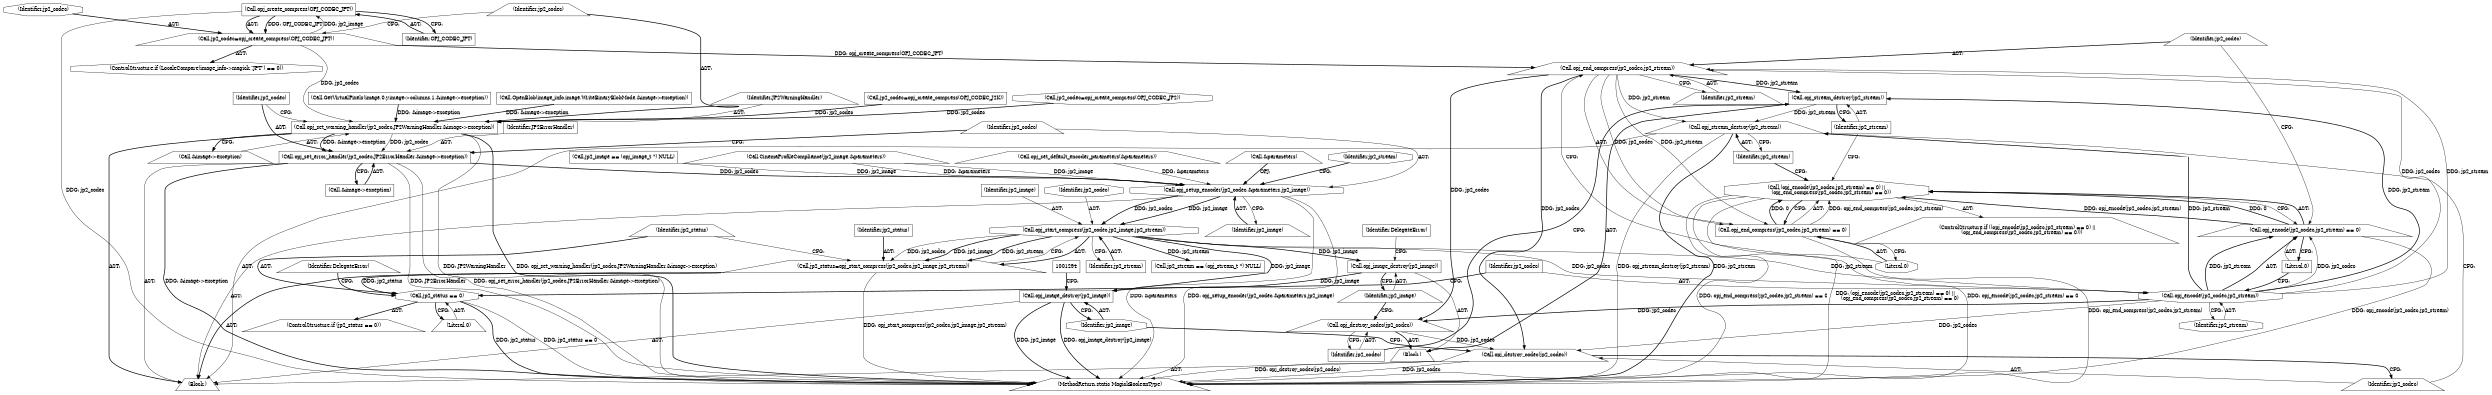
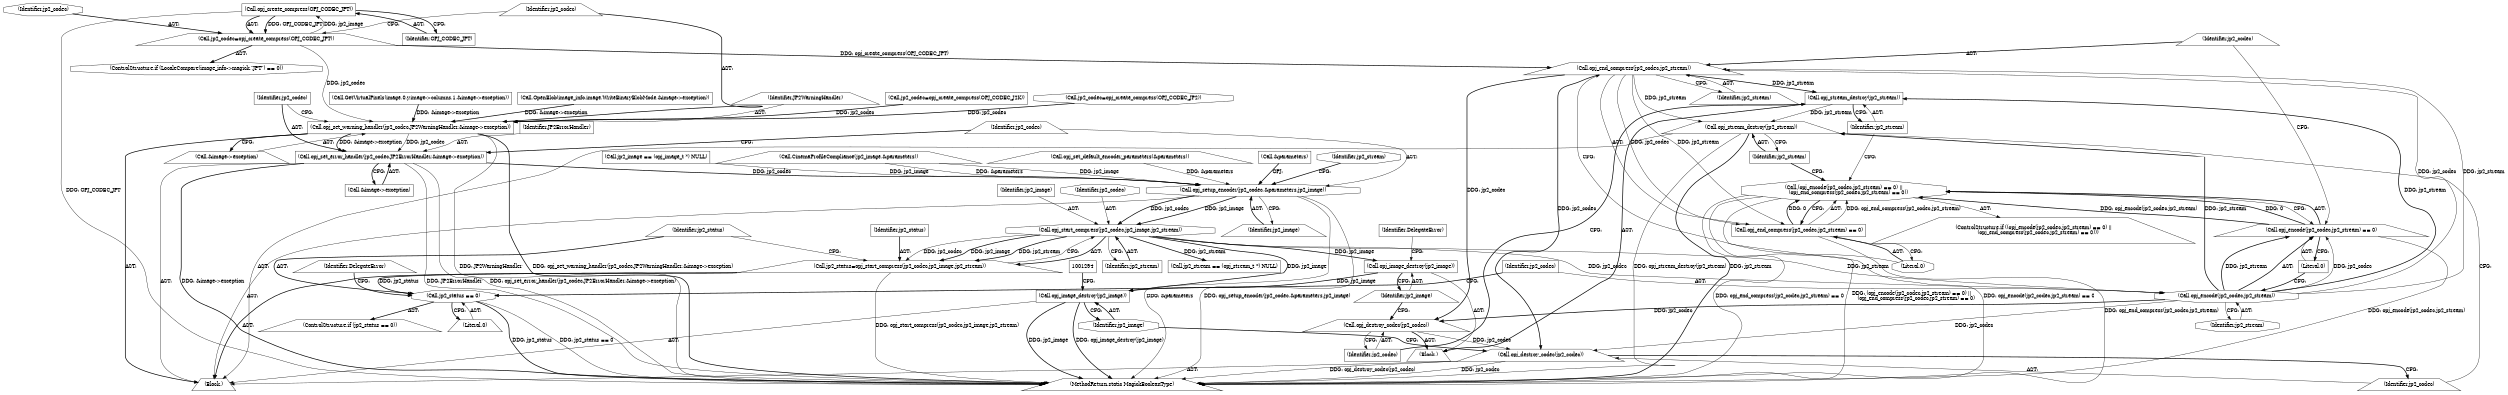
node "(Call,&parameters)": shape trapezium -> box
edge "(Call,opj_create_compress(OPJ_CODEC_JPT))" -> "(MethodReturn,static MagickBooleanType)": label "DDG: jp2_codec" -> "DDG: OPJ_CODEC_JPT"
